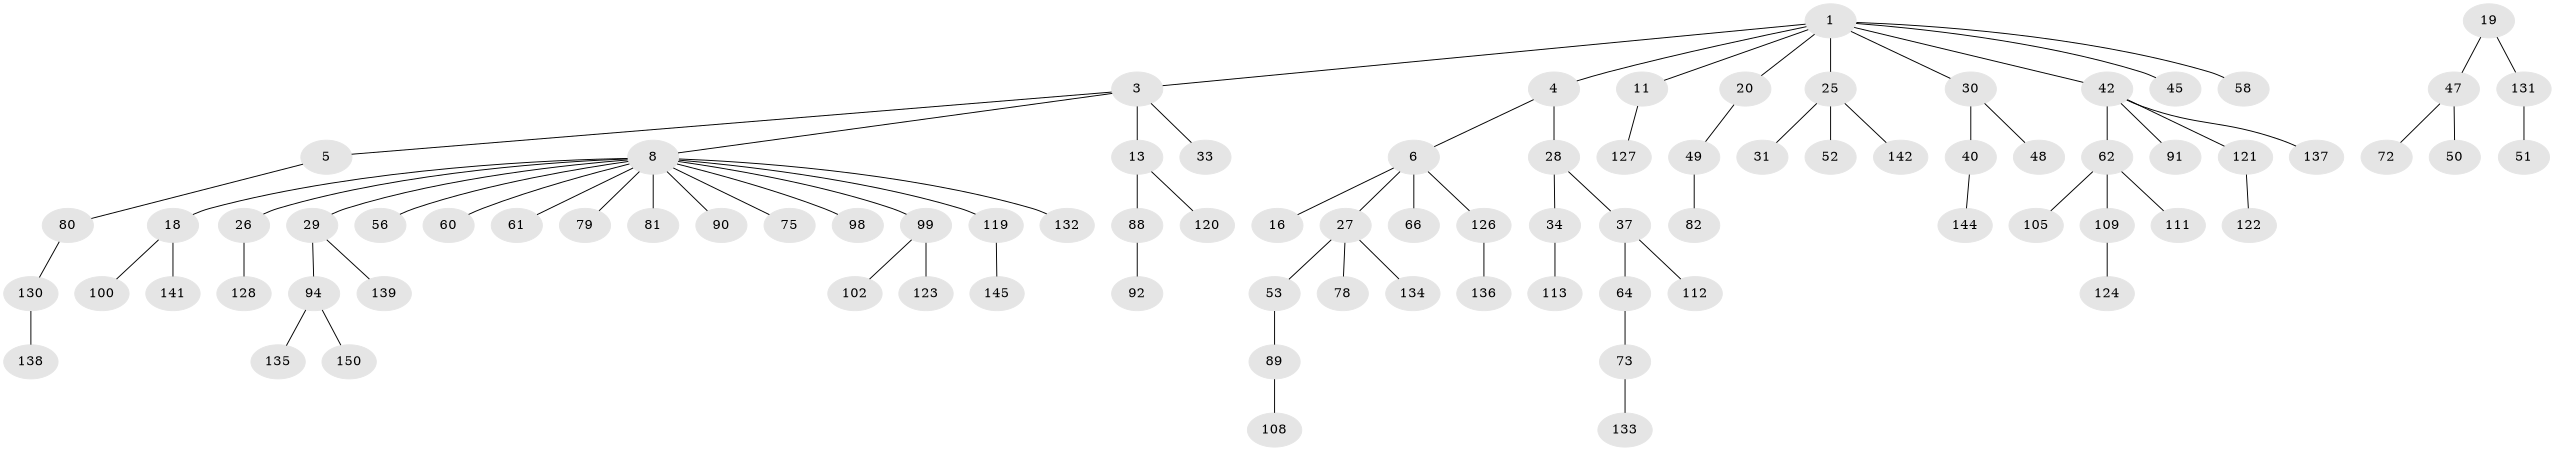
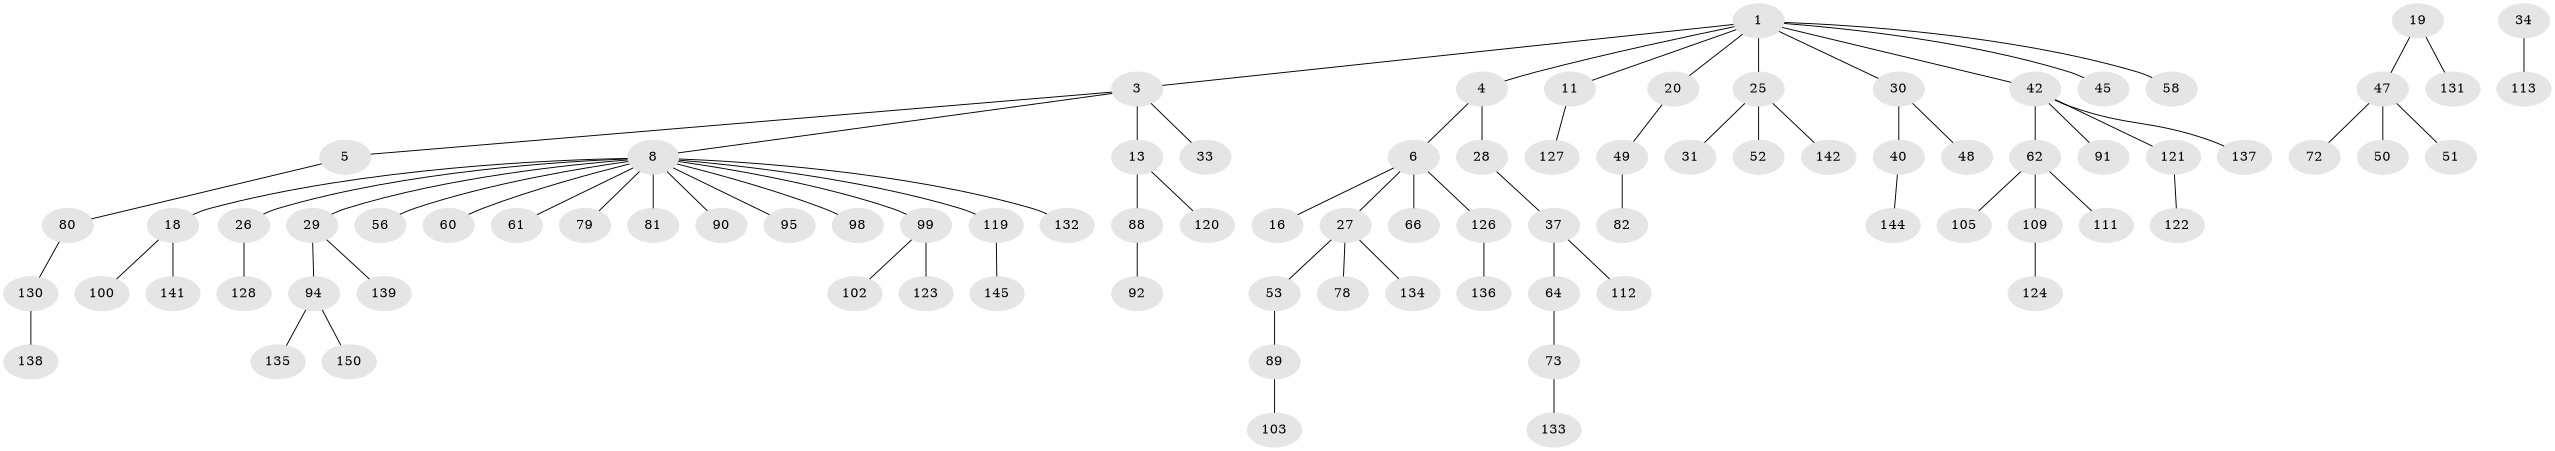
edge "131" -- "51": now "47" -- "51"
edge "28" -- "34": removed
node "75": label "75" -> "95"
node "108": label "108" -> "103"
